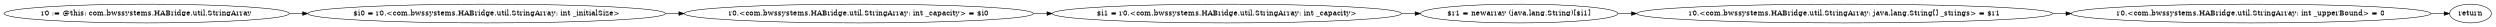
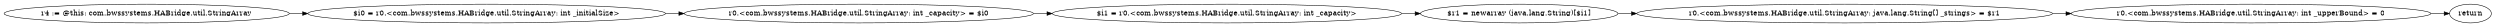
node "r0 := @this: com.bwssystems.HABridge.util.StringArray": label "r0 := @this: com.bwssystems.HABridge.util.StringArray" -> "r4 := @this: com.bwssystems.HABridge.util.StringArray"
